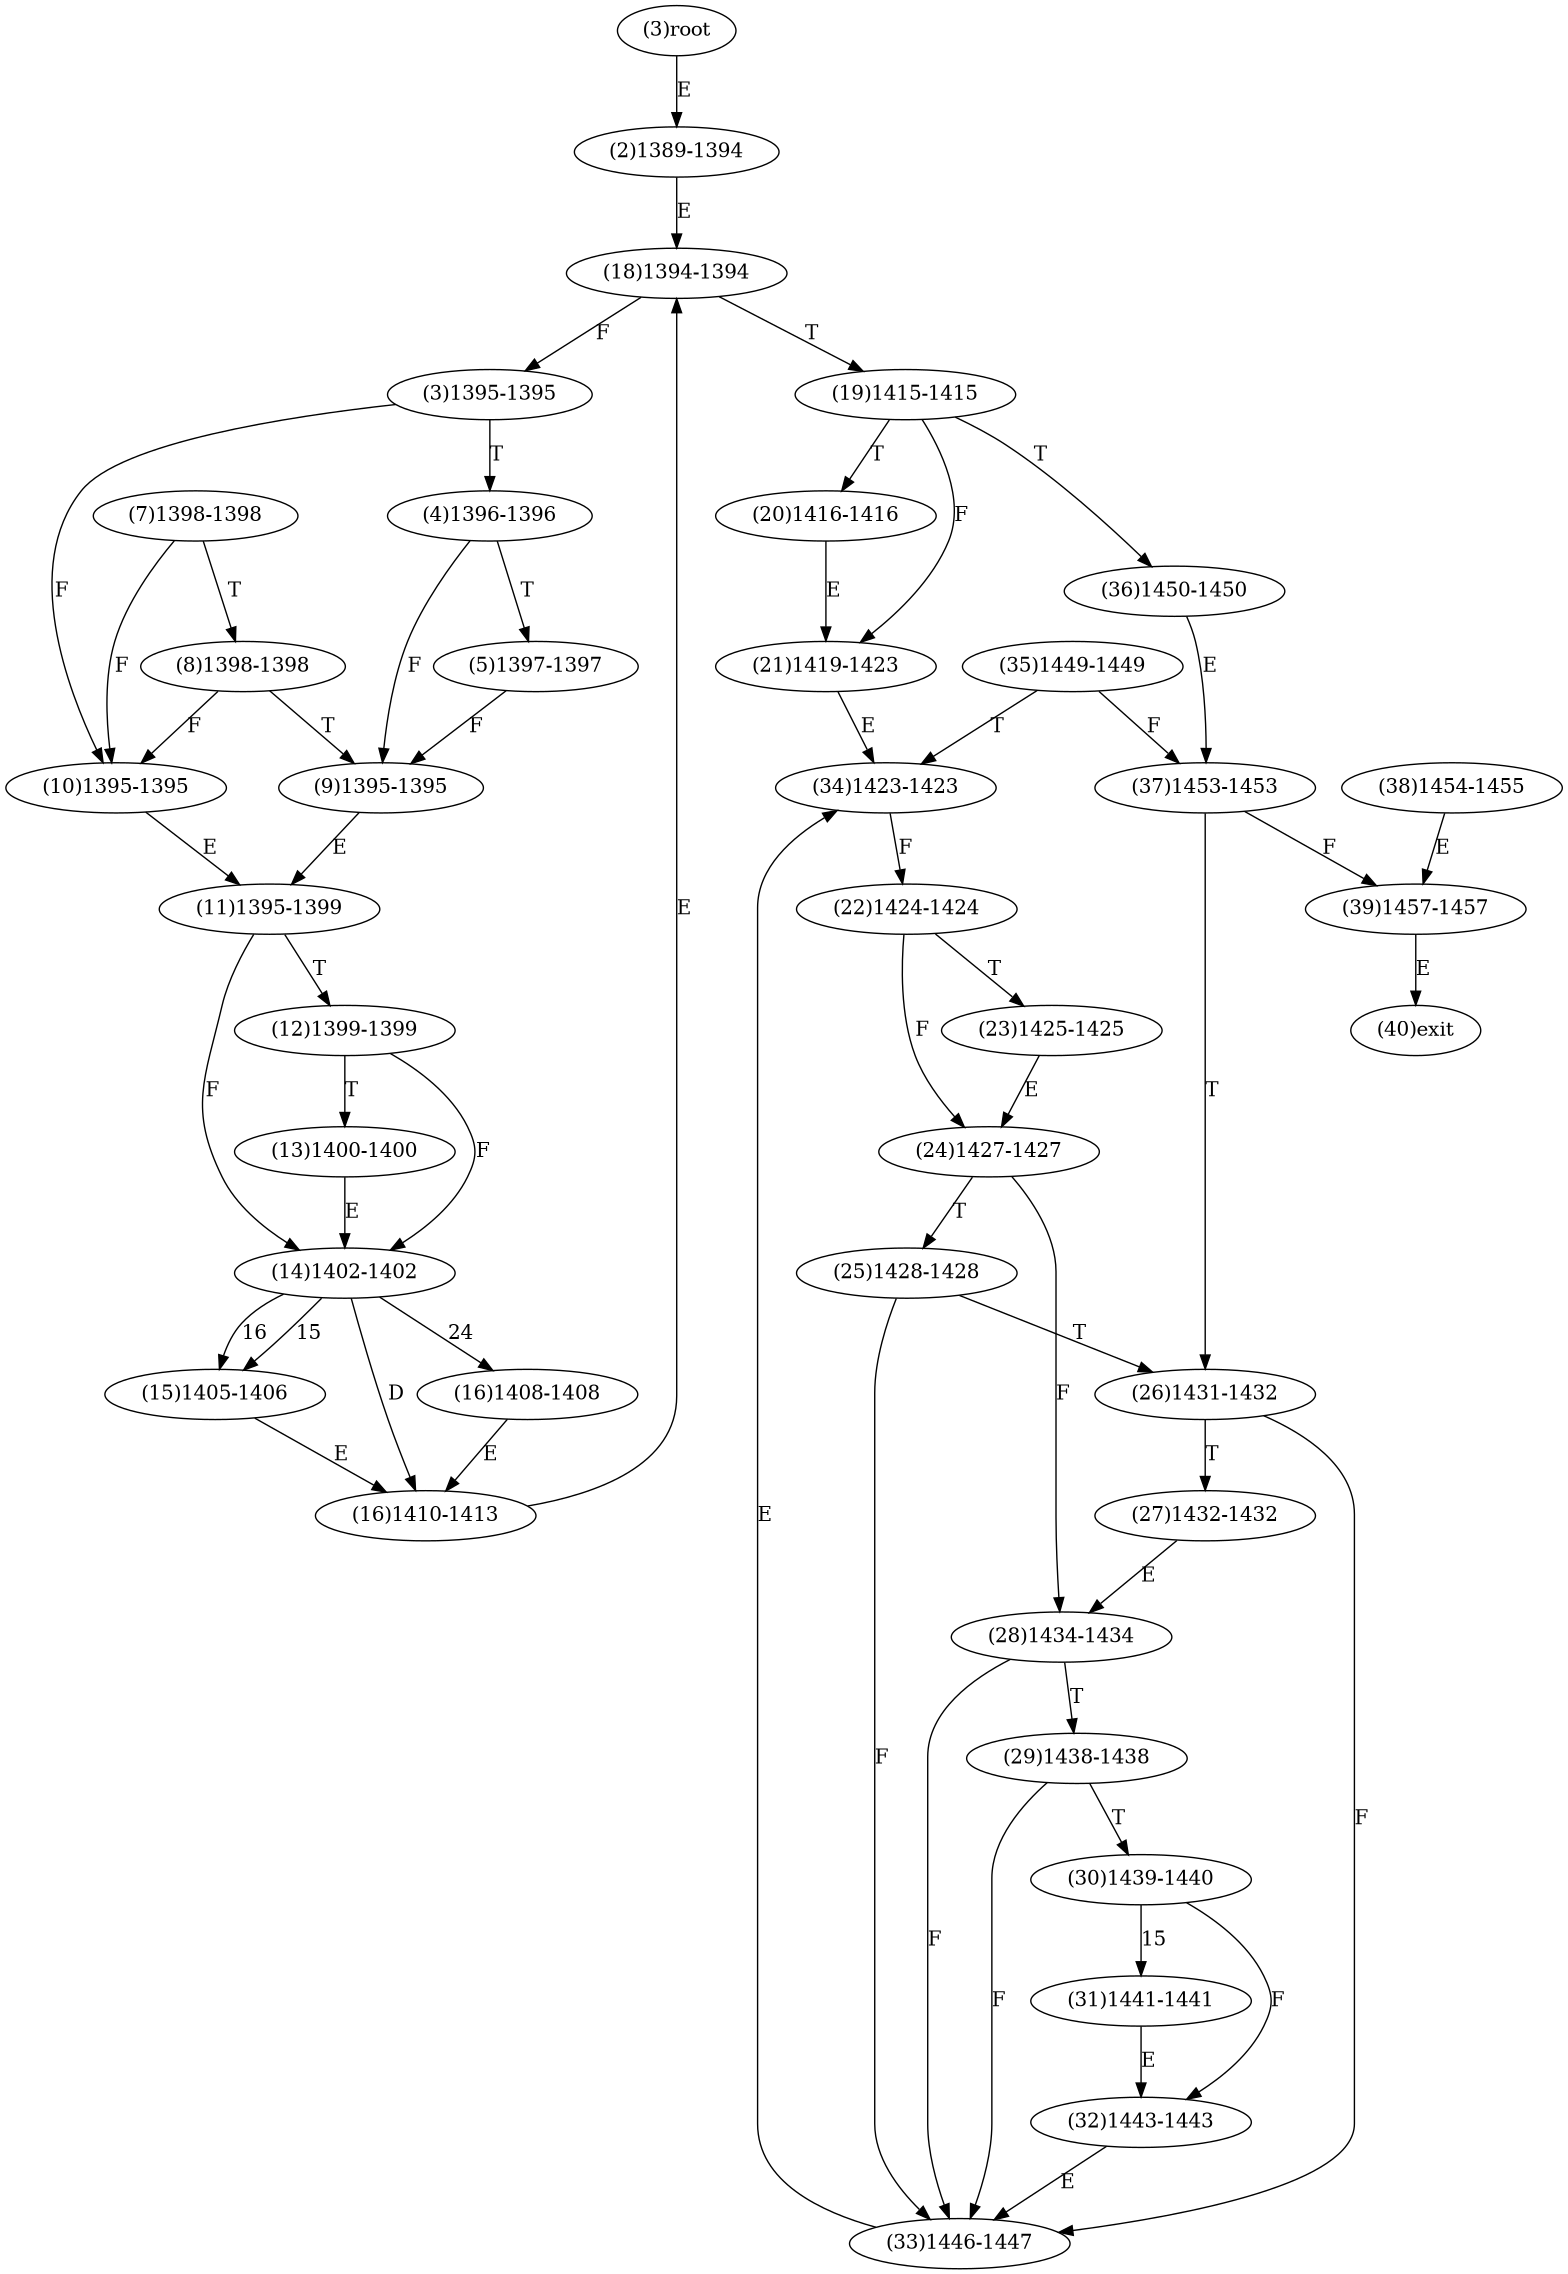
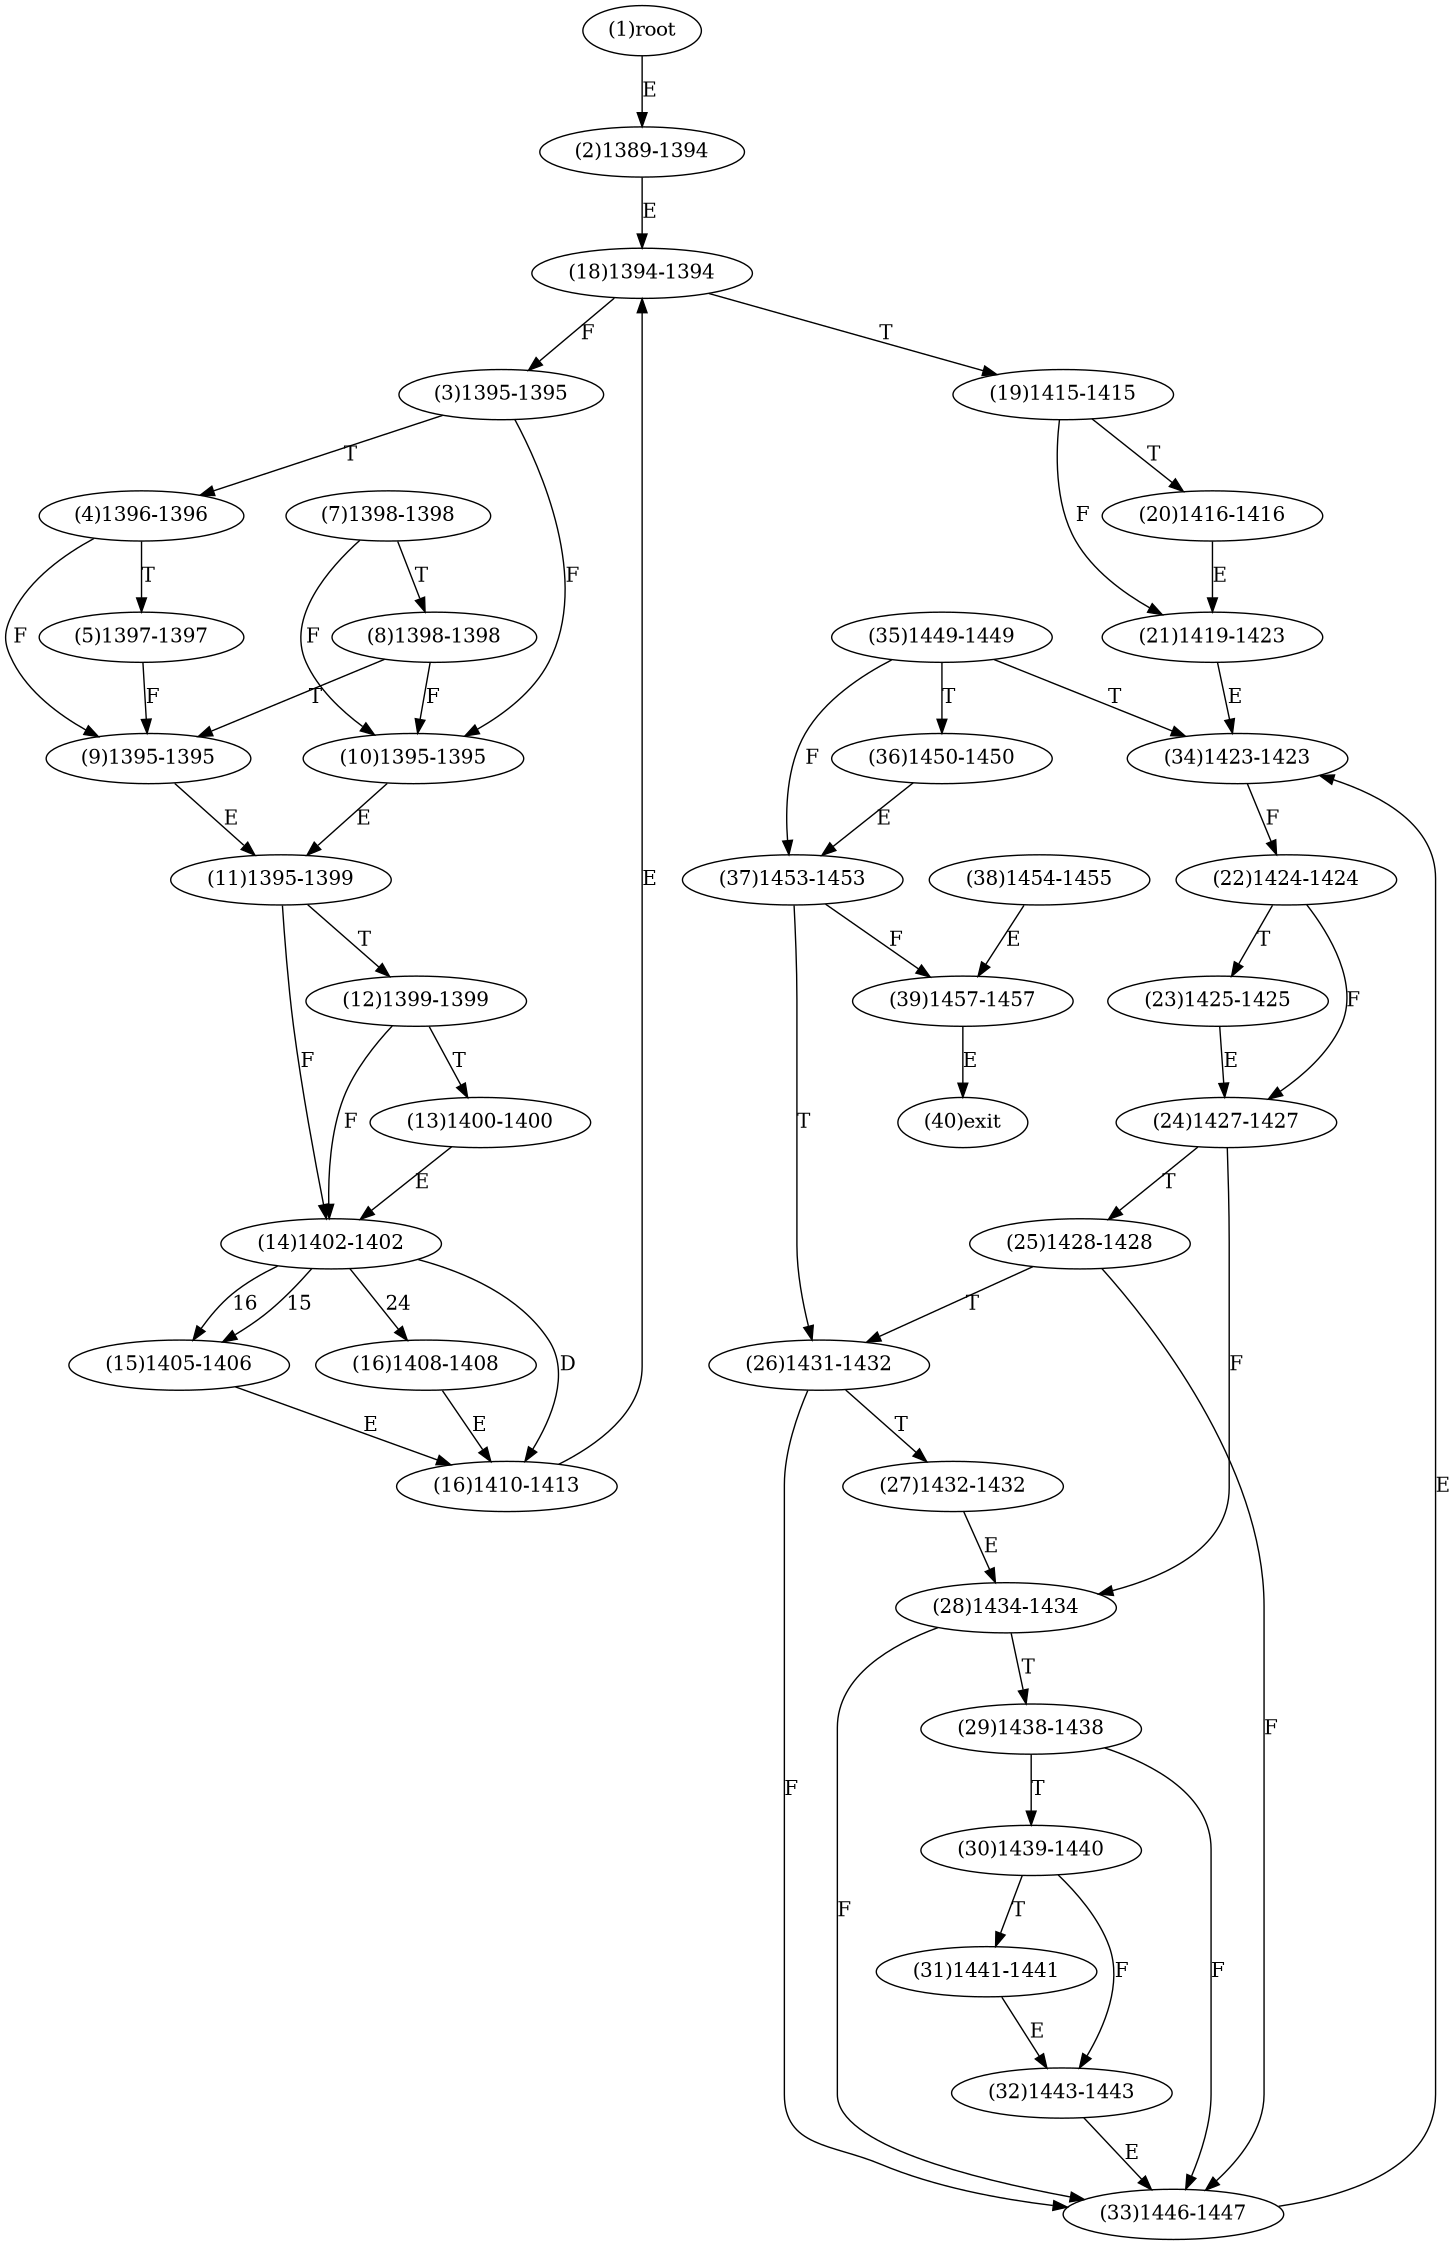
node "(3)root": label "(3)root" -> "(1)root"
edge "(19)1415-1415" -> "(36)1450-1450": now "(35)1449-1449" -> "(36)1450-1450"
edge "(30)1439-1440" -> "(31)1441-1441": label "15" -> "T"
